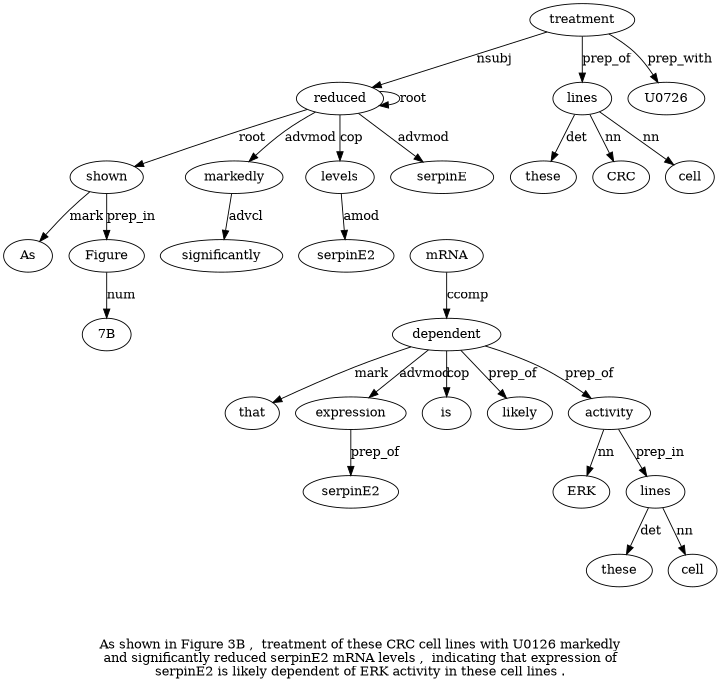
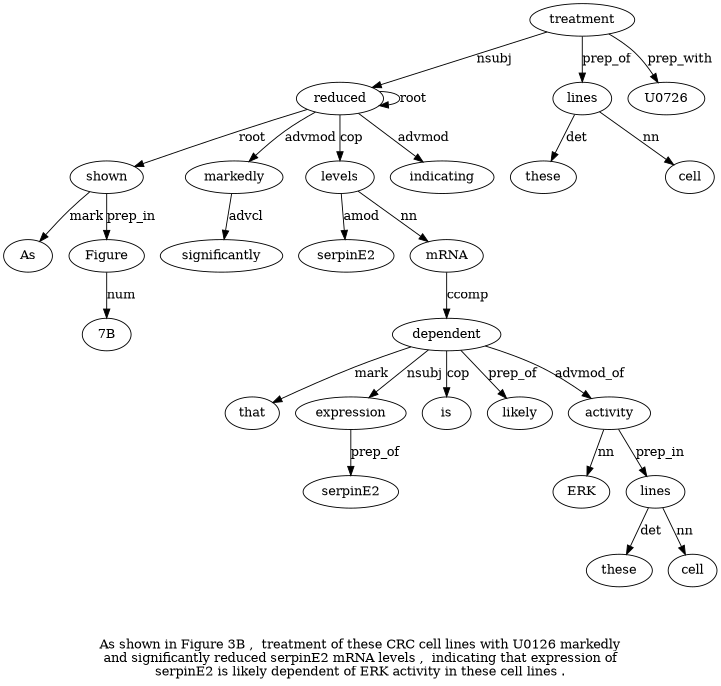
node "serpinE": label "serpinE" -> "indicating"
node "CRC": removed
edge "levels" -> "mRNA": added, label "nn"
edge "dependent" -> "expression": label "advmod" -> "nsubj"
edge "dependent" -> "activity": label "prep_of" -> "advmod_of"
